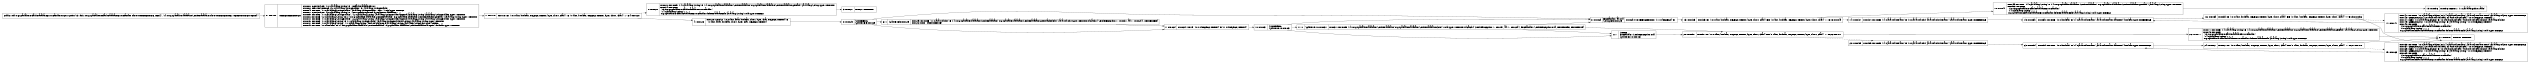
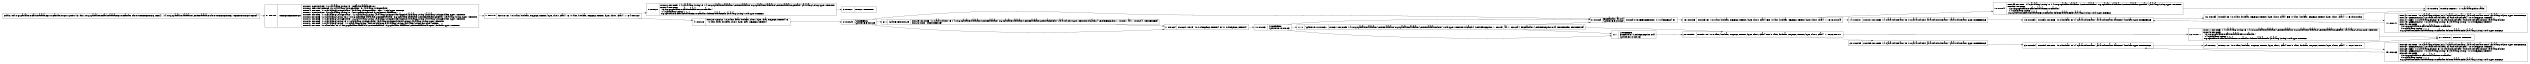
node "8: 0x002f": text "String:B:5:0x0029" -> "Splitter:B:5:0x0029"
edge "16: 0x003f" -> "27: 0x0078": now "16: 0x003f" -> "19: 0x0056"
node "21: ?": text "STATIC" -> "SYNTHETIC"
